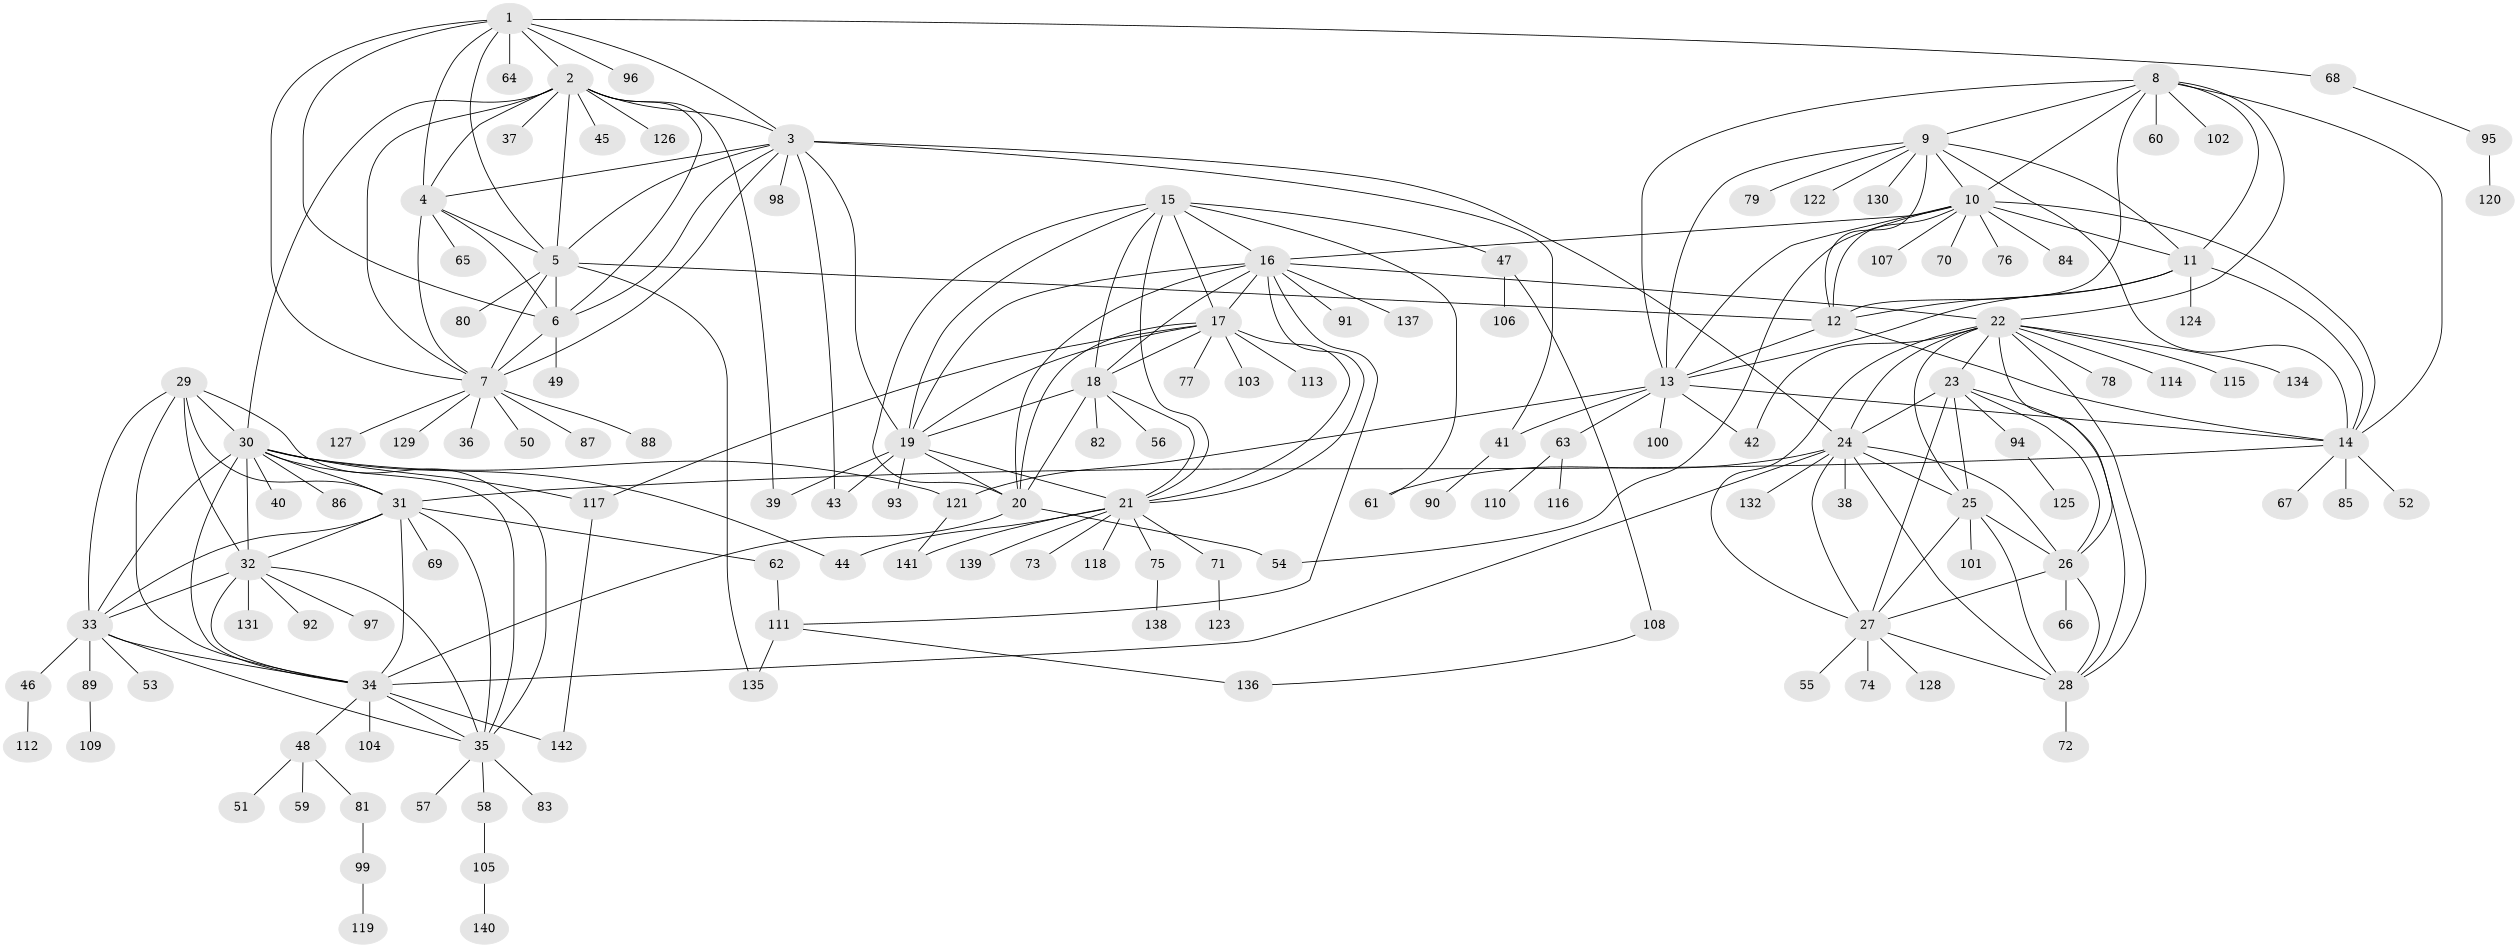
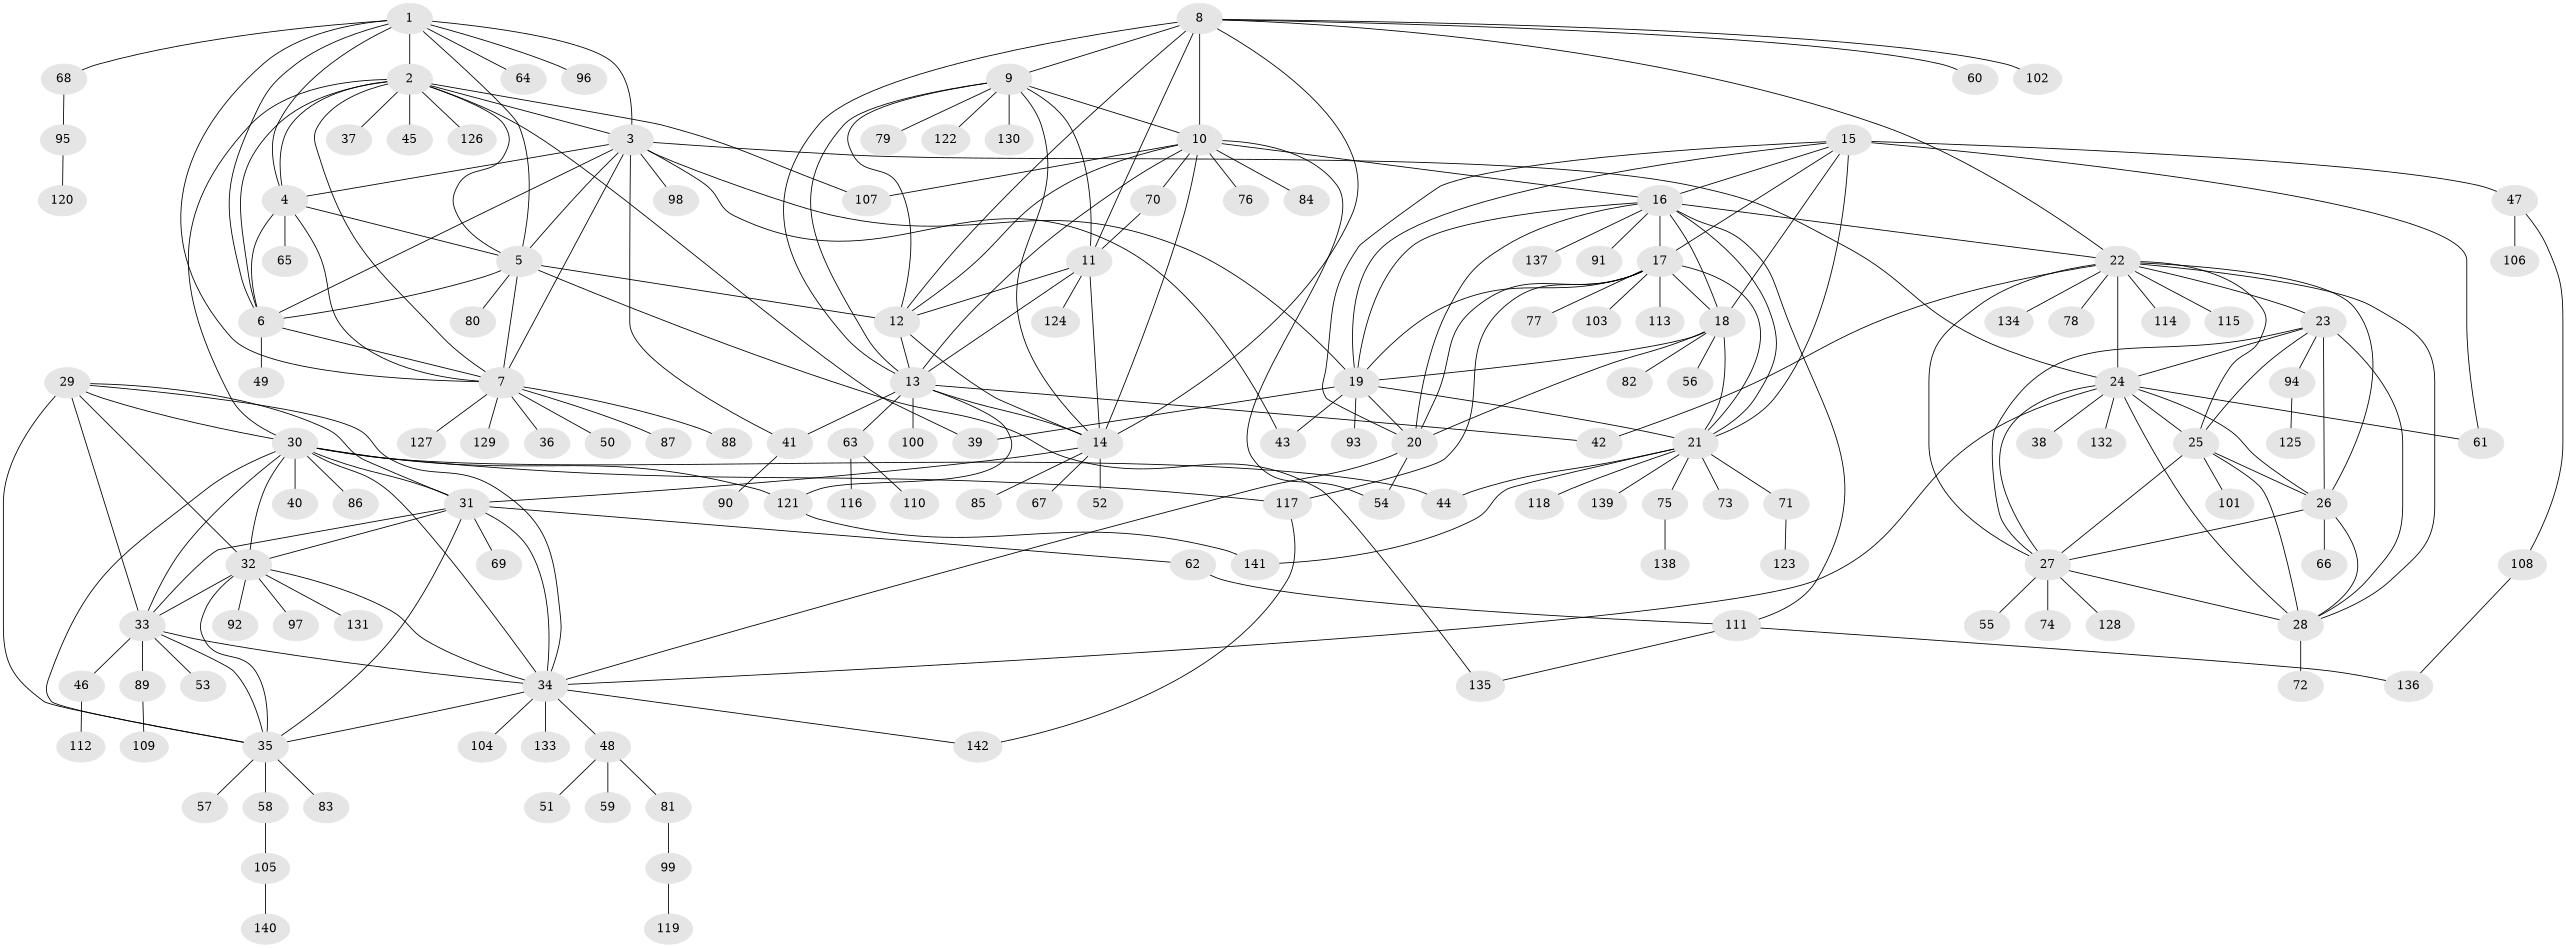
edge "2" -- "107": added
edge "10" -- "11": now "70" -- "11"
node "133": added
